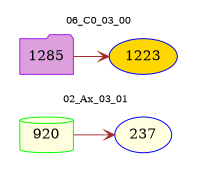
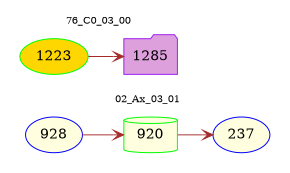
cluster "06_C0_03_00": label "06_C0_03_00" -> "76_C0_03_00"
edge "1285" -> "1223": reversed
node "1223": color blue -> green
node "928": added
